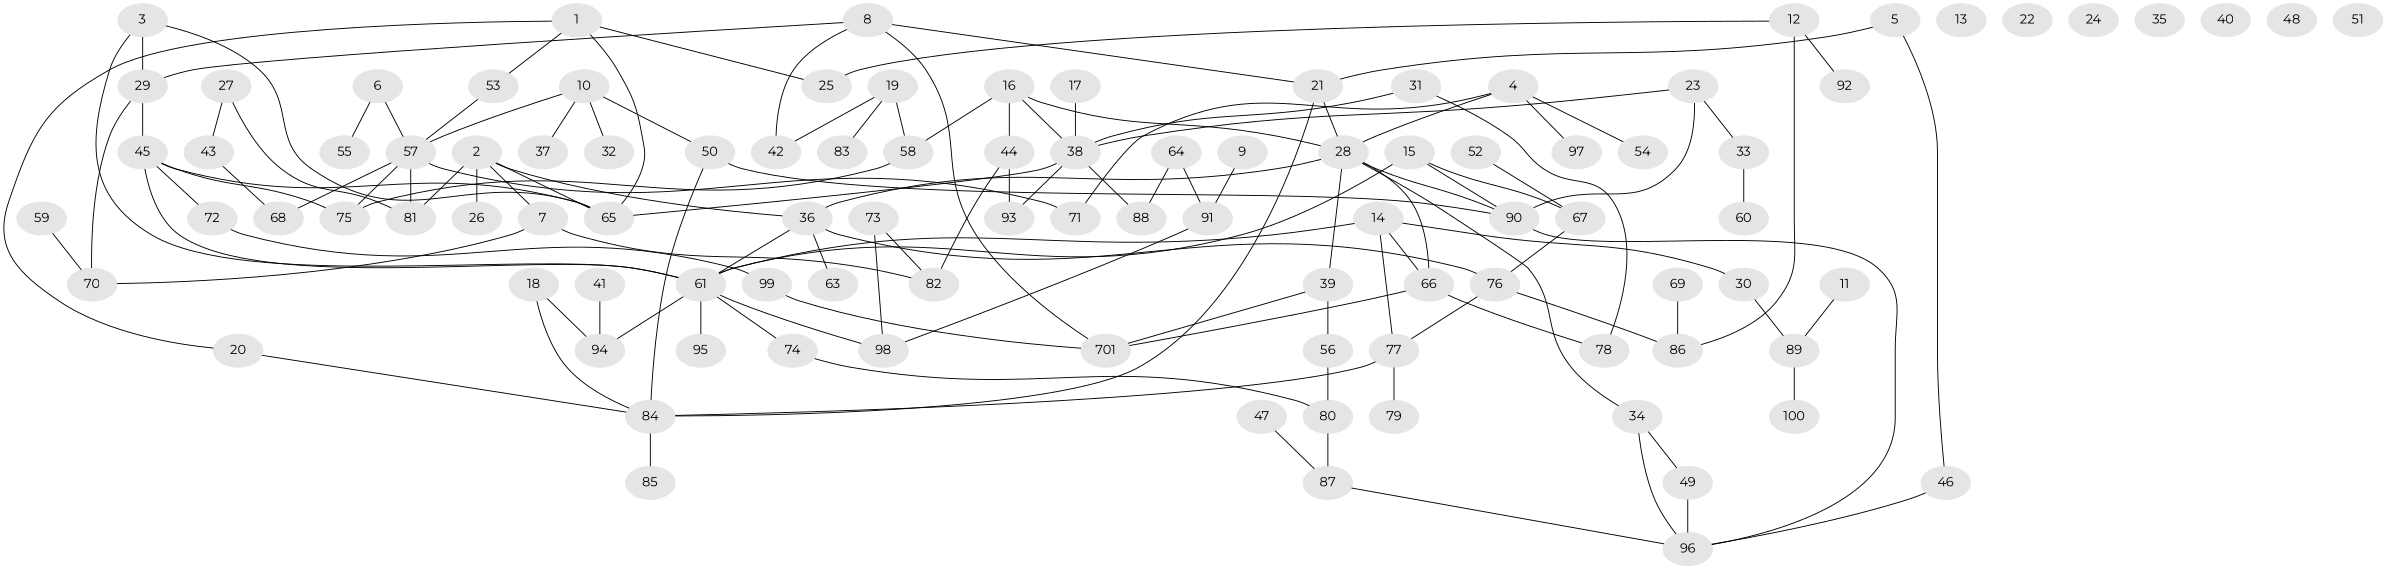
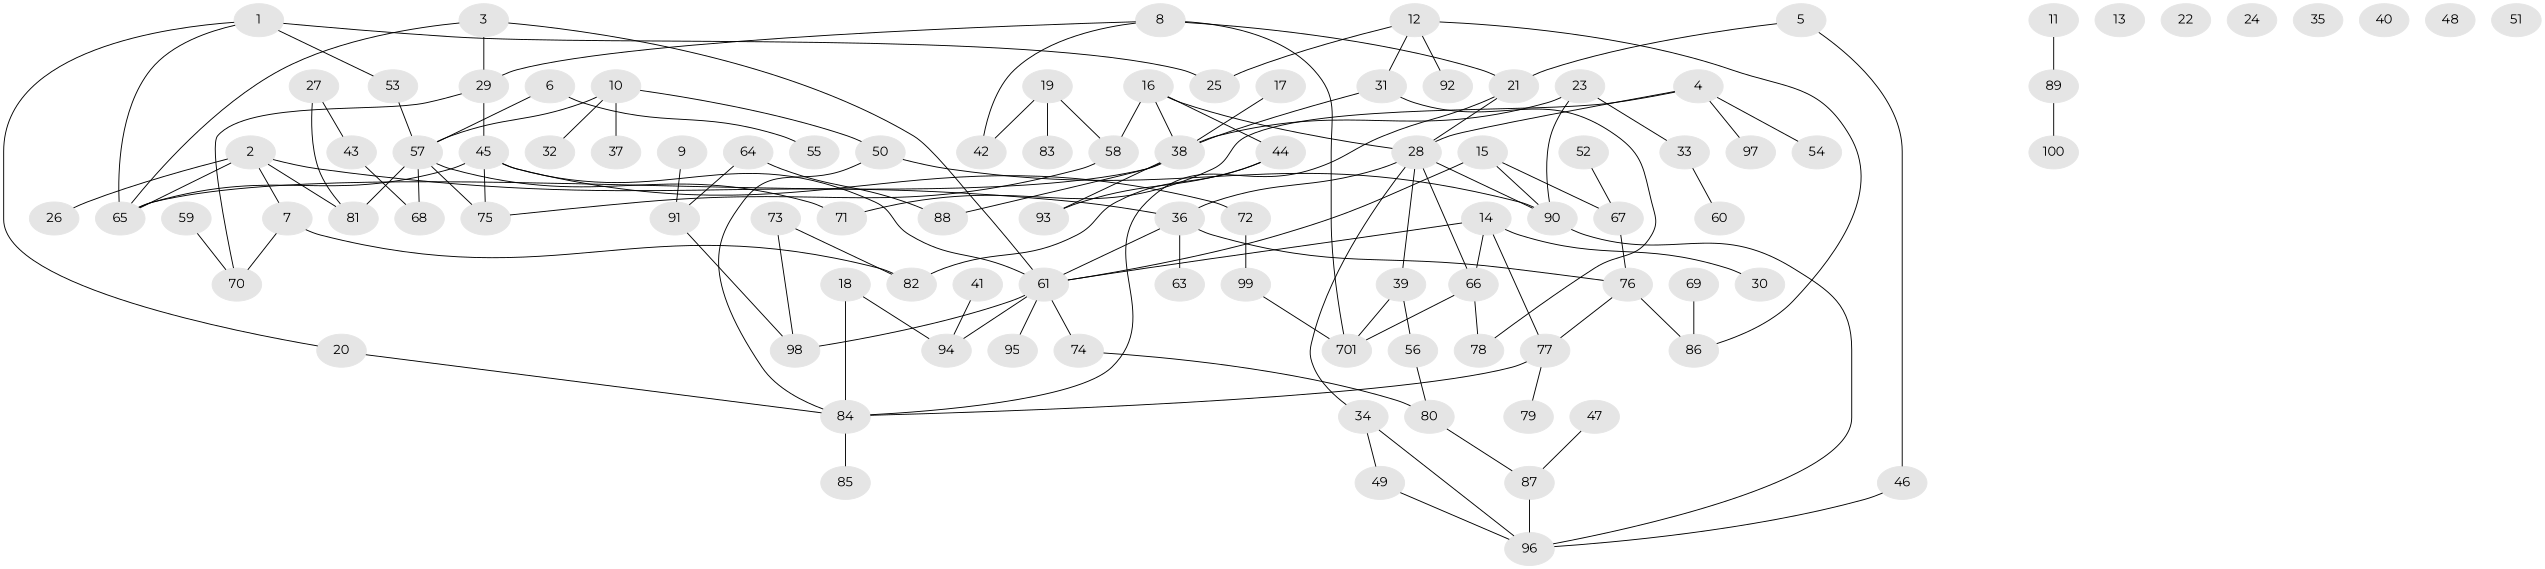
edge "12" -- "31": added
edge "30" -- "89": removed
